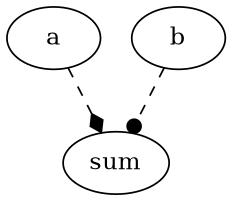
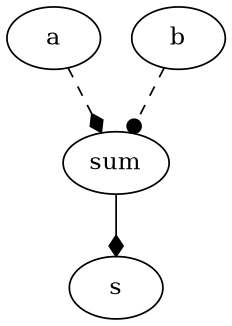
node "s": added
